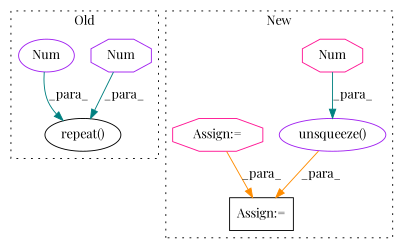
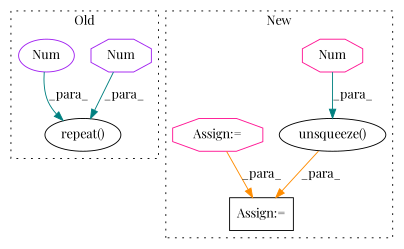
node "unsqueeze()": color purple -> black
